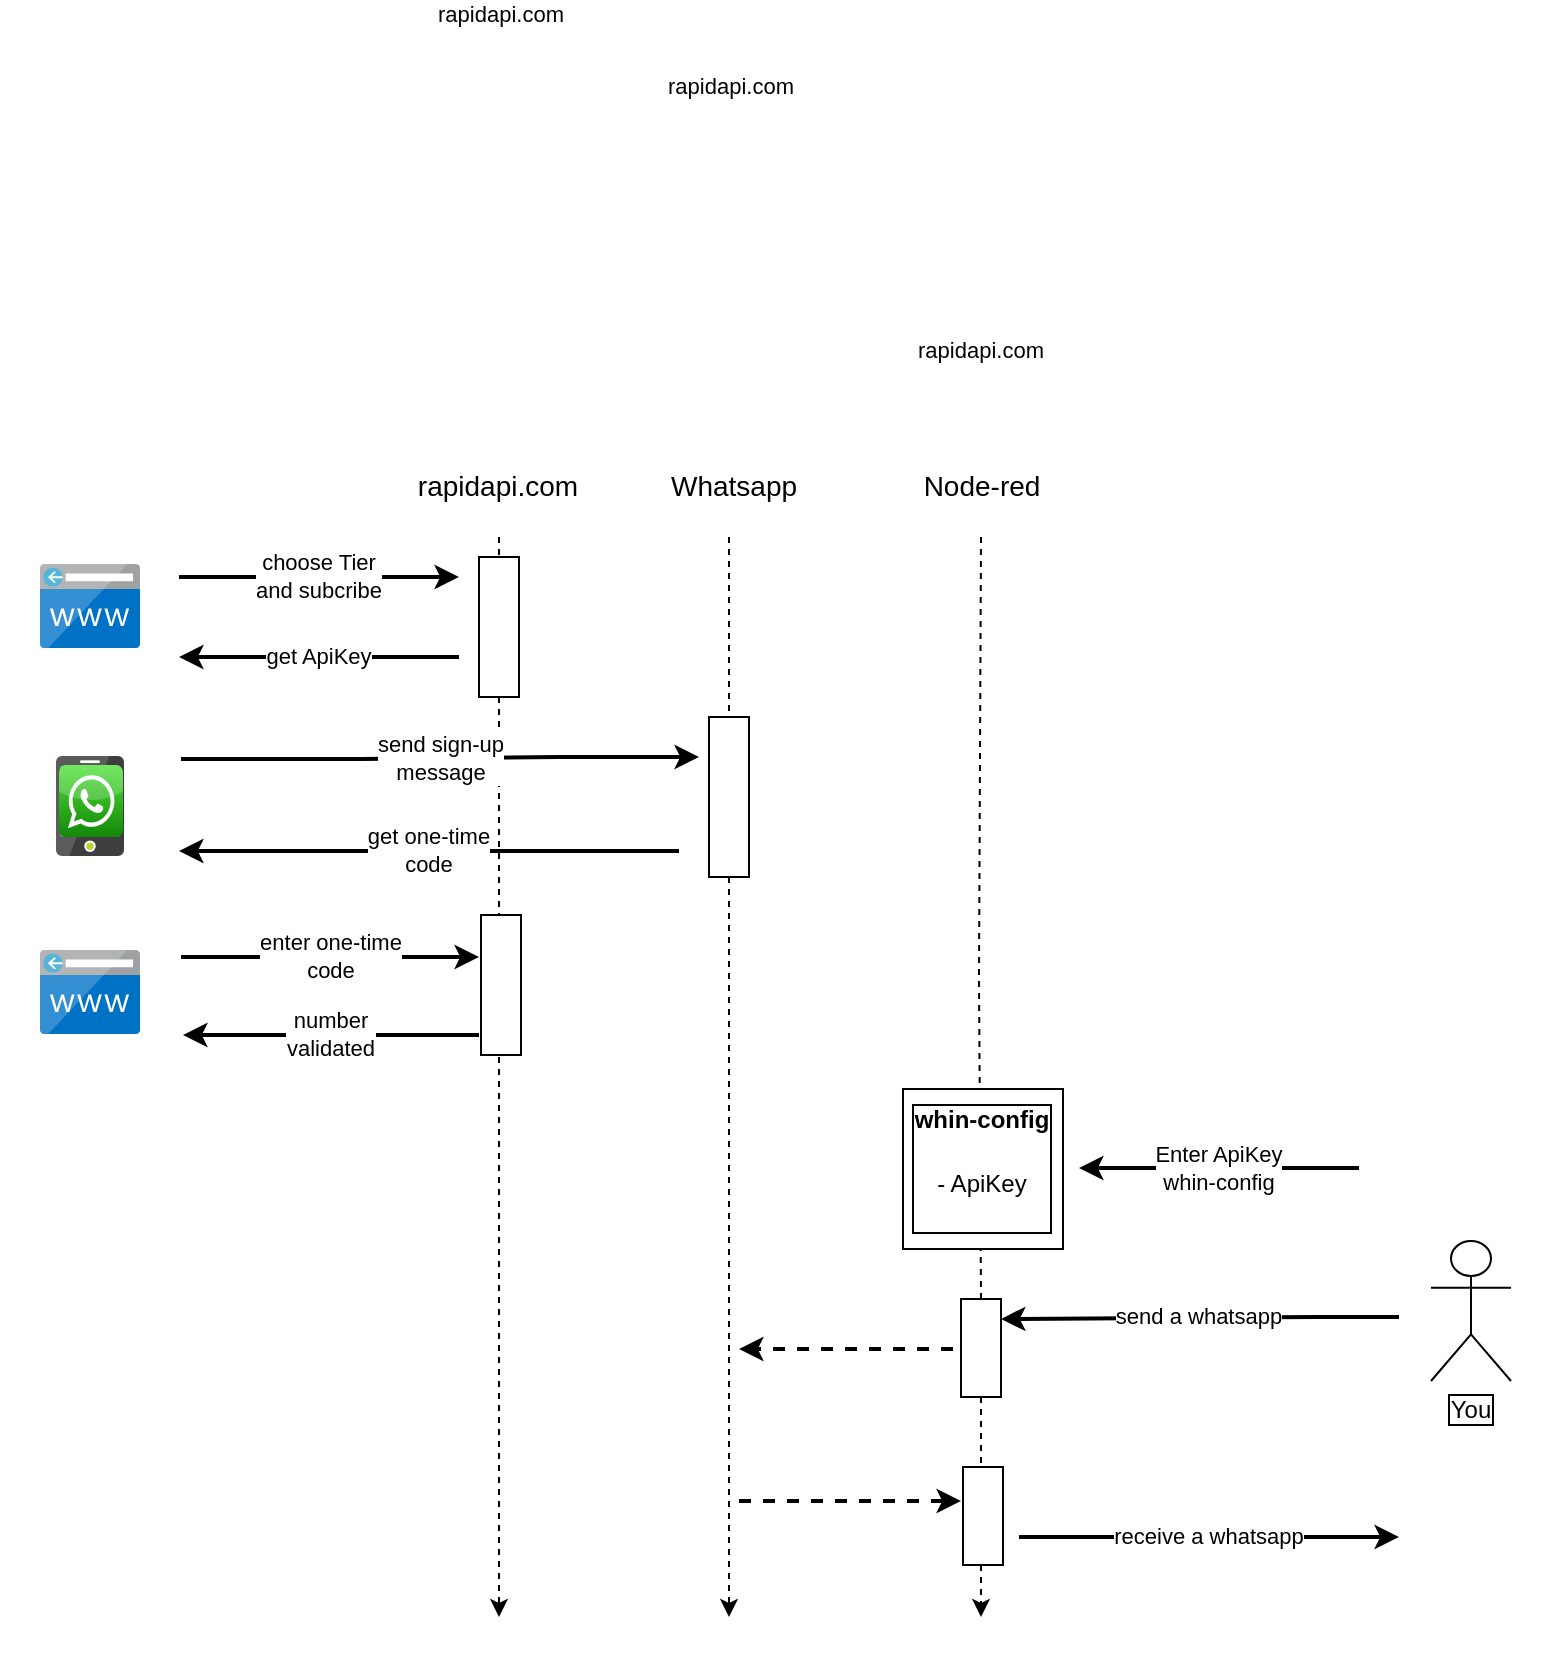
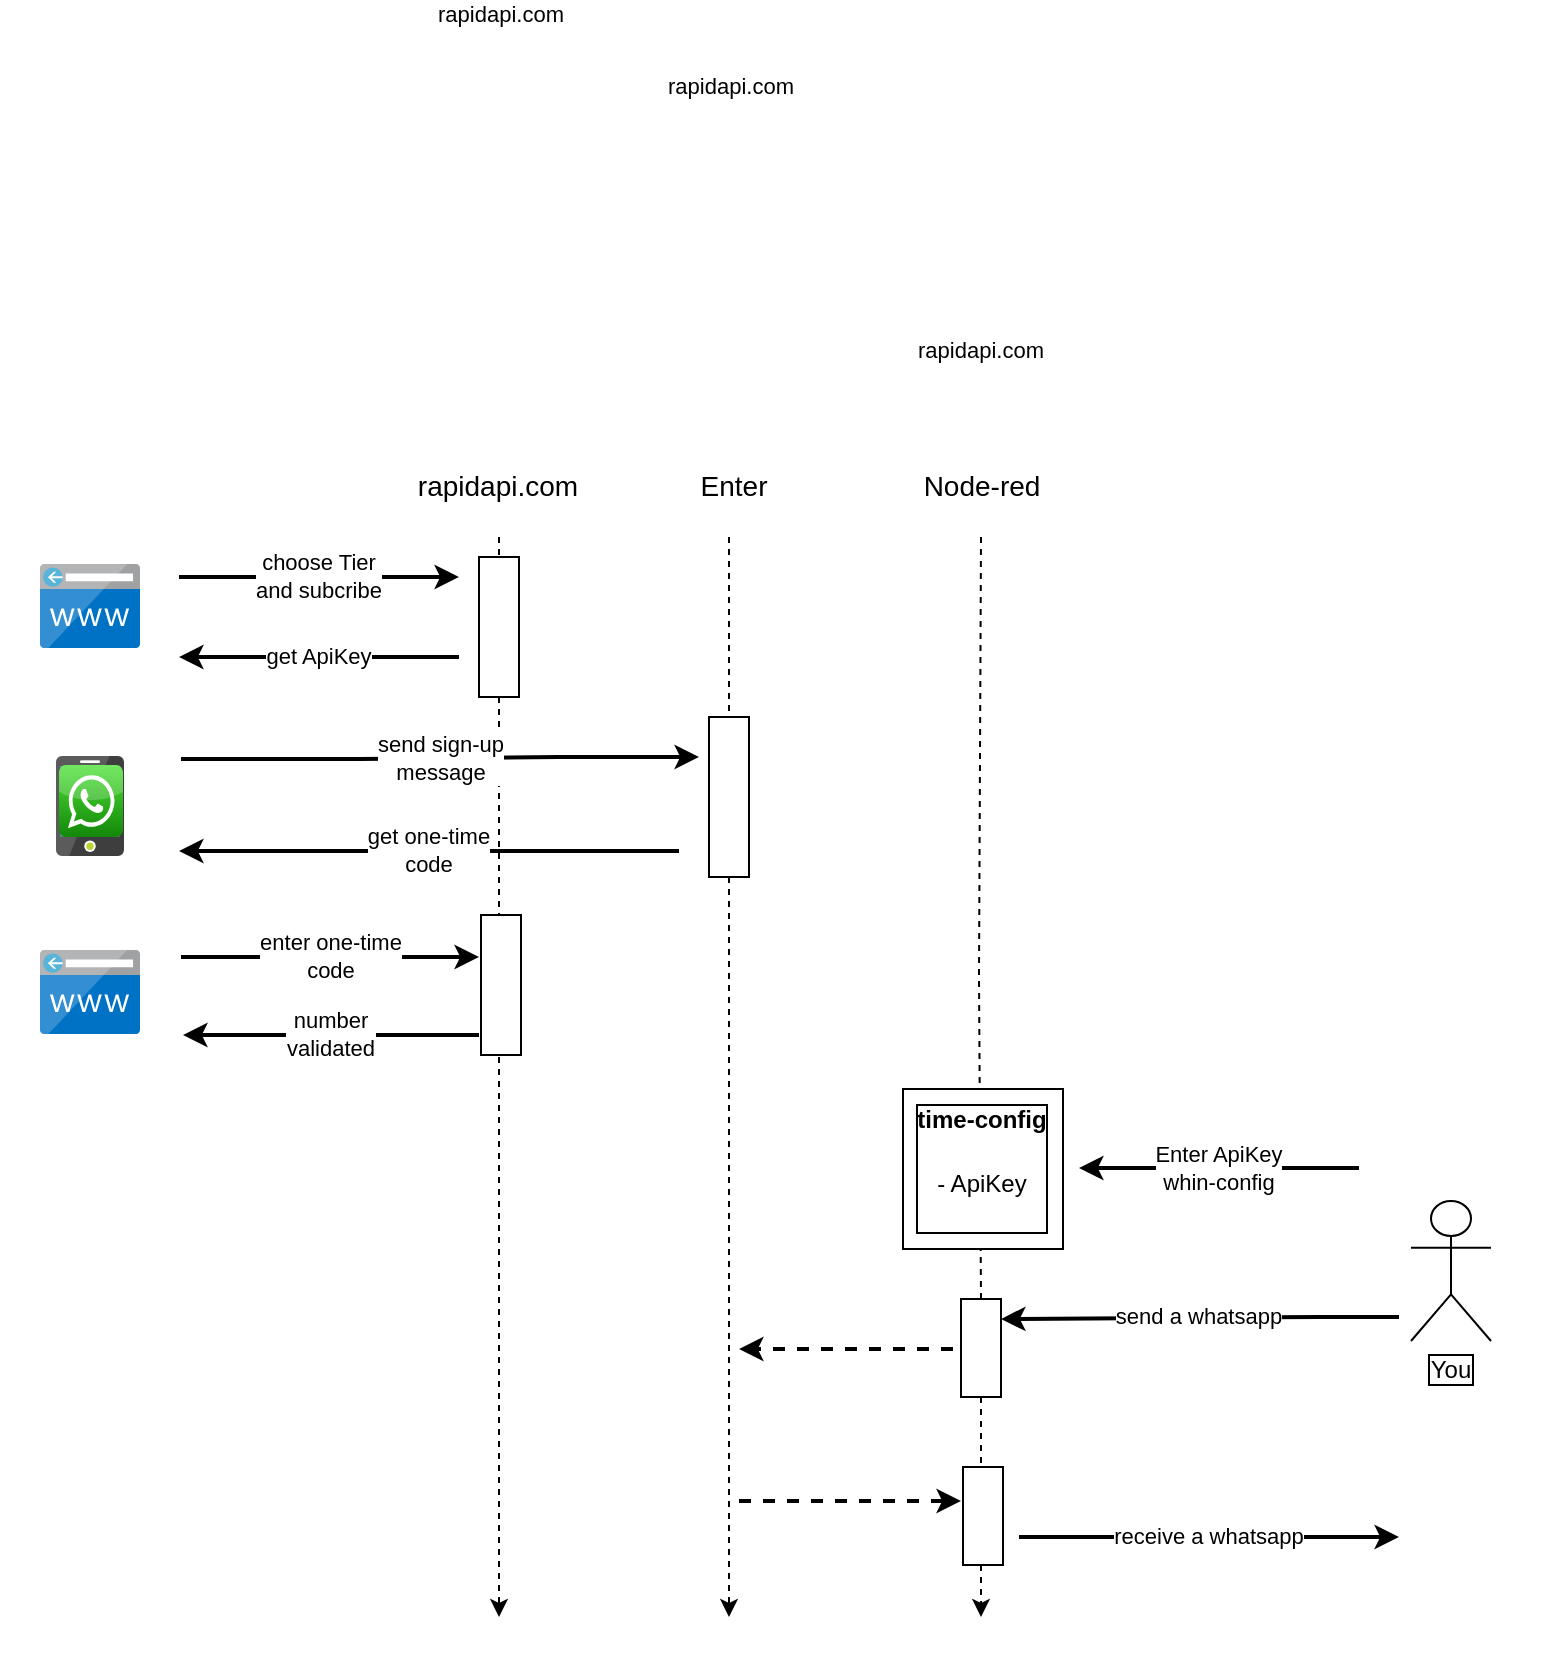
node "Whatsapp": label "Whatsapp" -> "Enter"
node "whin-config - ApiKey": label "whin-config - ApiKey" -> "time-config - ApiKey"
node "You": moved (1471, 1311) -> (1451, 1271)
